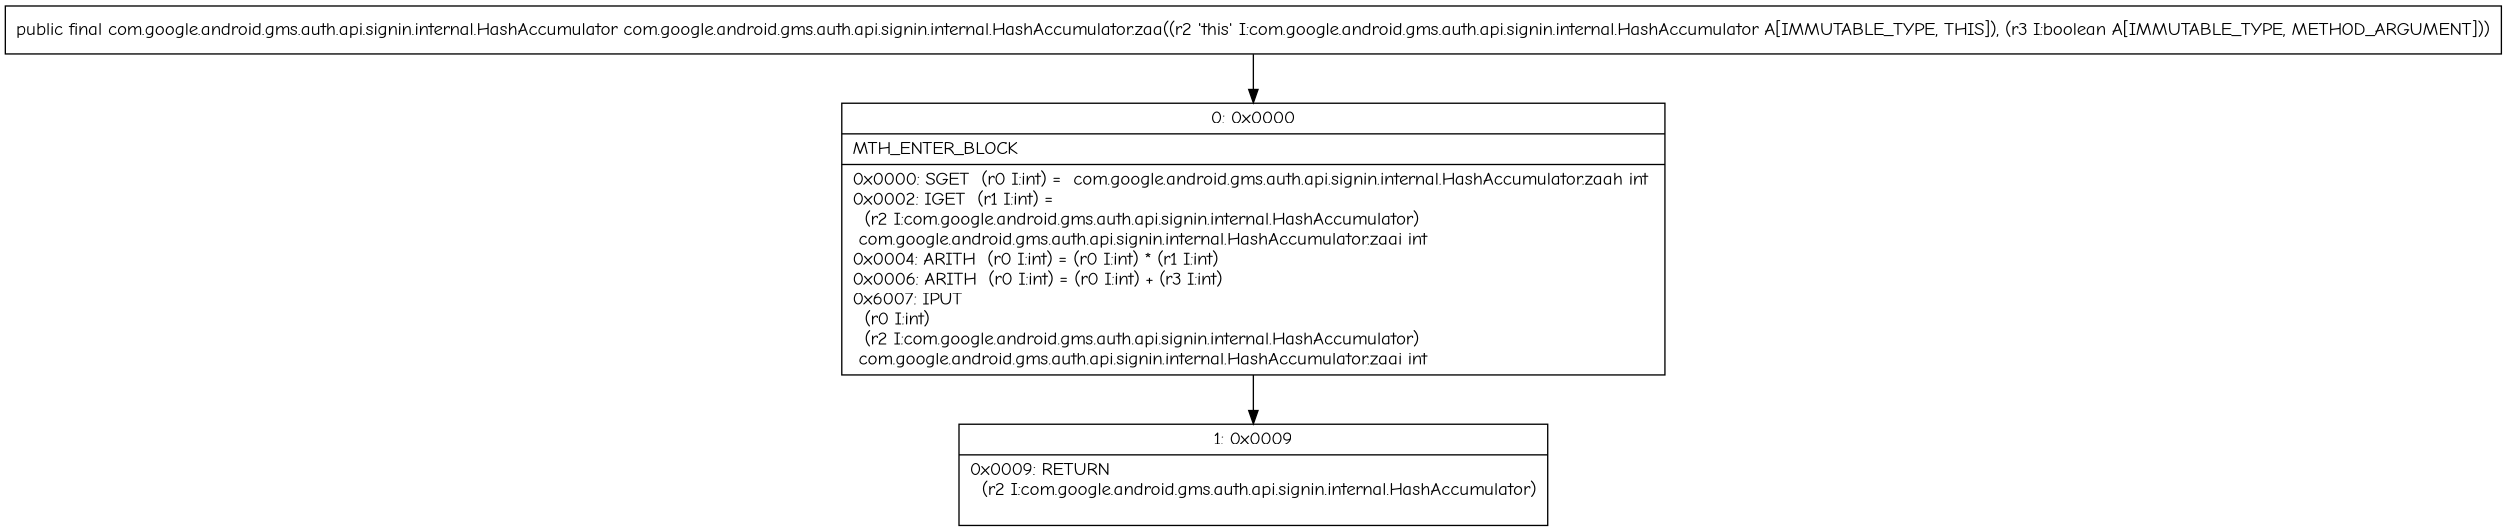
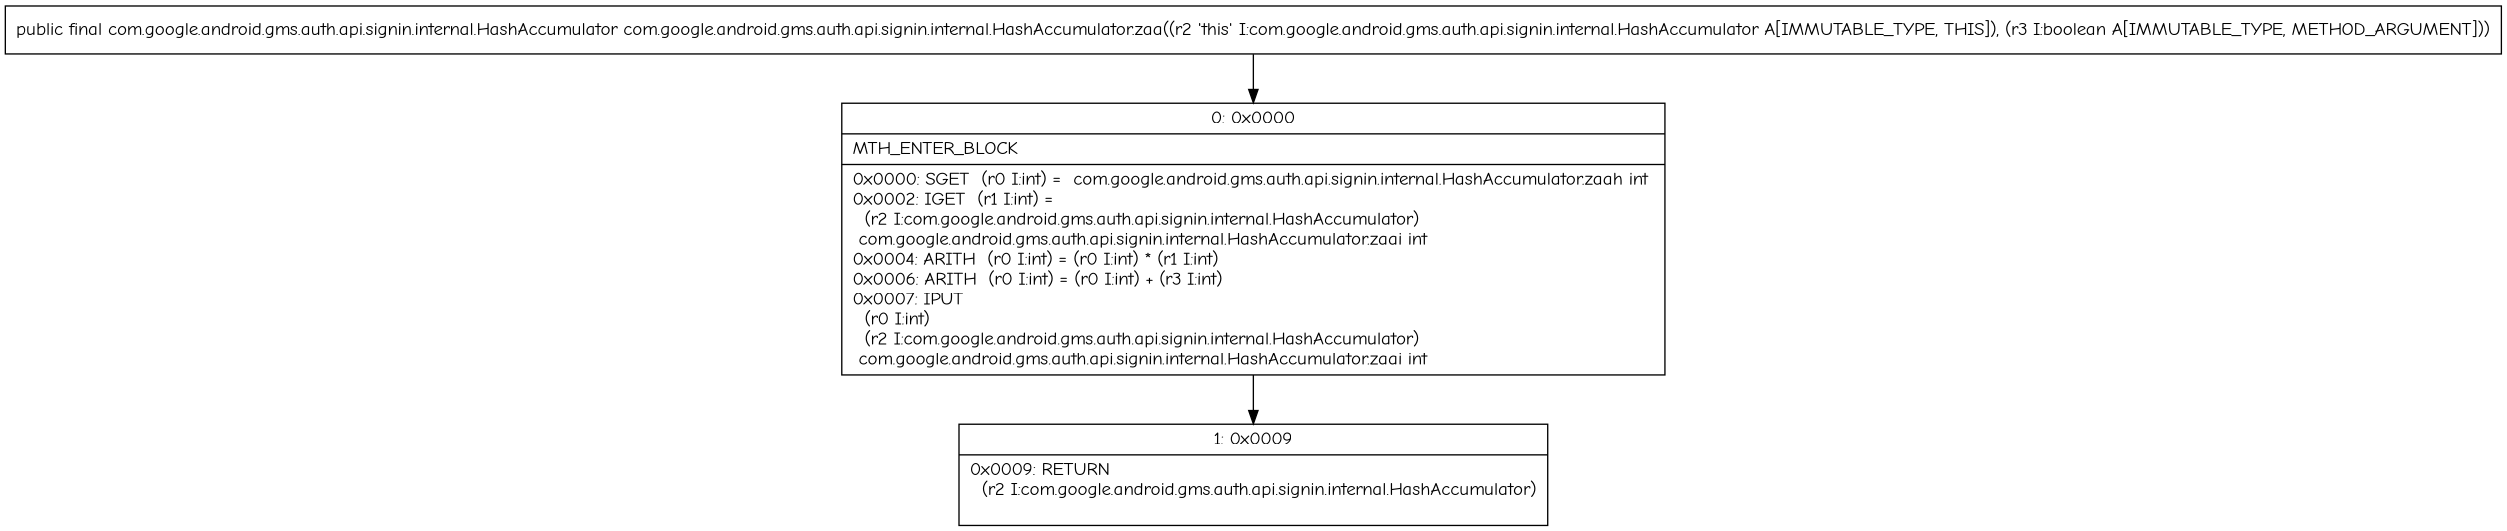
node "0: 0x0000": text "0x6007: IPUT" -> "0x0007: IPUT"
